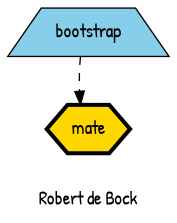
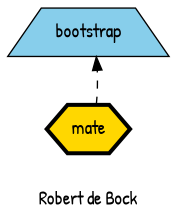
edge "bootstrap" -> "mate": reversed
